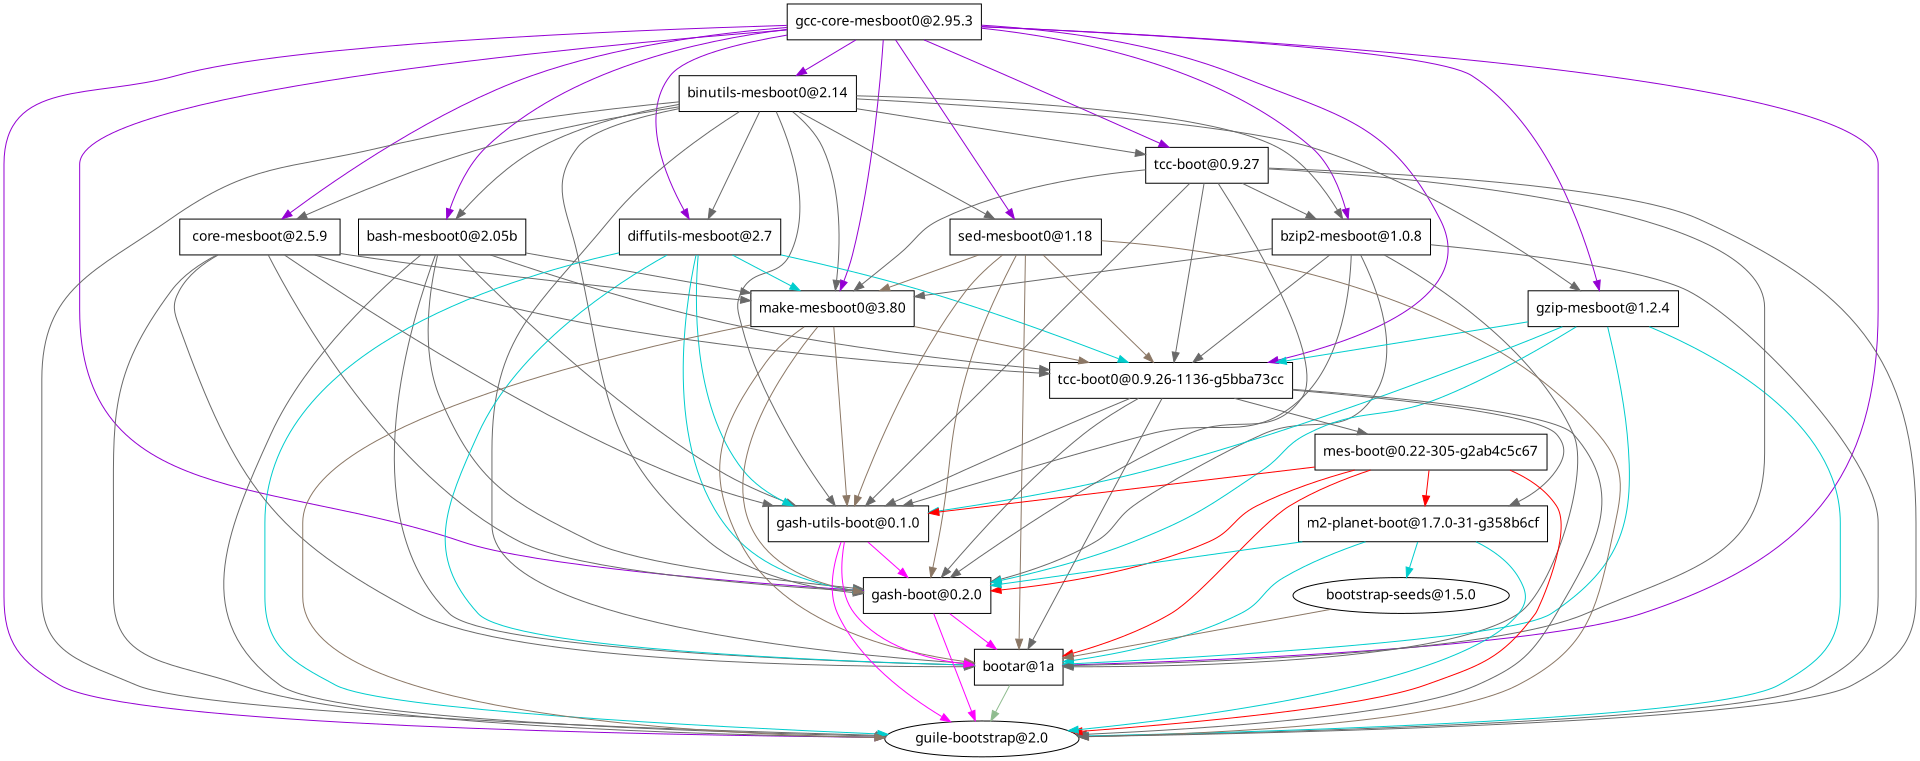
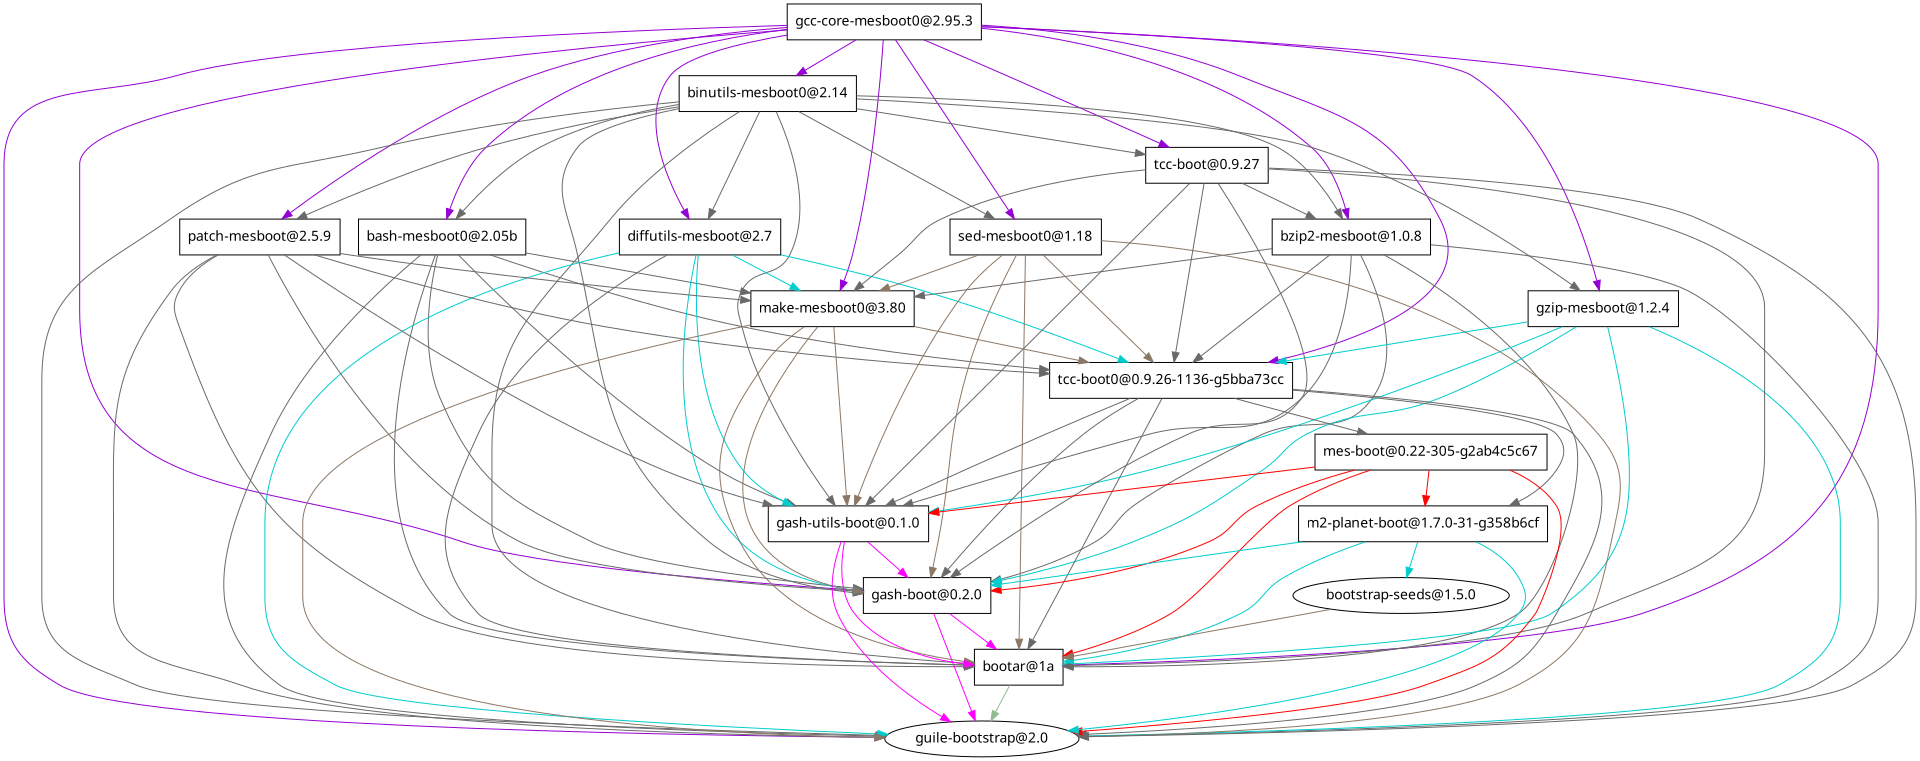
edge "binutils-mesboot0@2.14" -> "make-mesboot0@3.80": removed
node "core-mesboot@2.5.9": label "core-mesboot@2.5.9" -> "patch-mesboot@2.5.9"
edge "diffutils-mesboot@2.7" -> "bootar@1a": color cyan3 -> dimgrey
